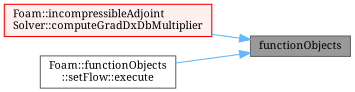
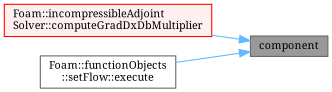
node "functionObjects": label "functionObjects" -> "component"
